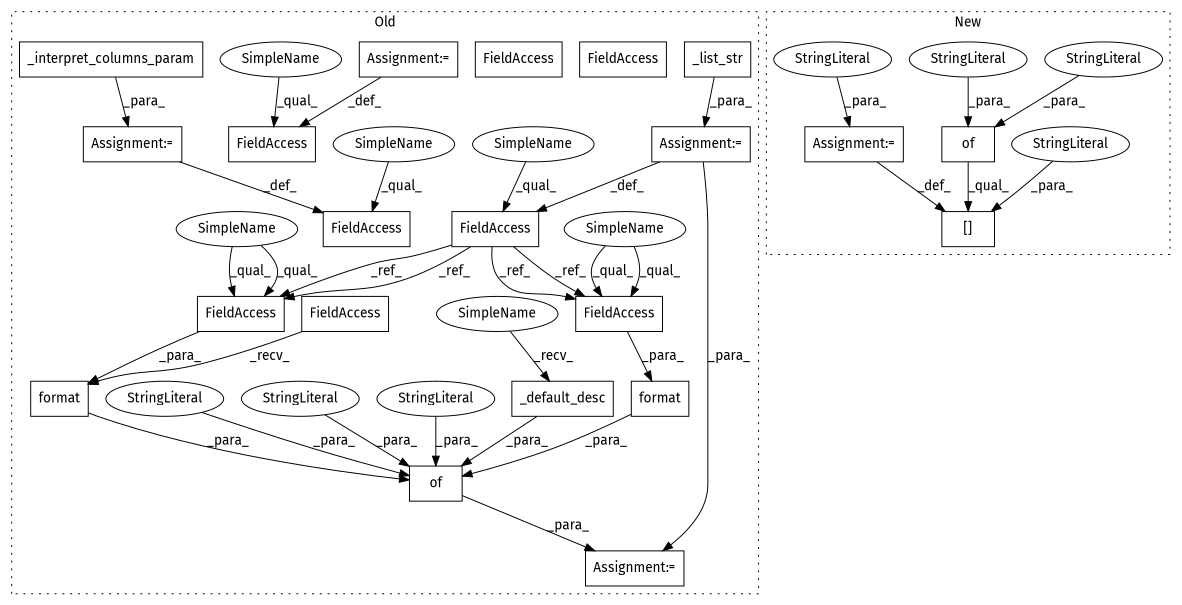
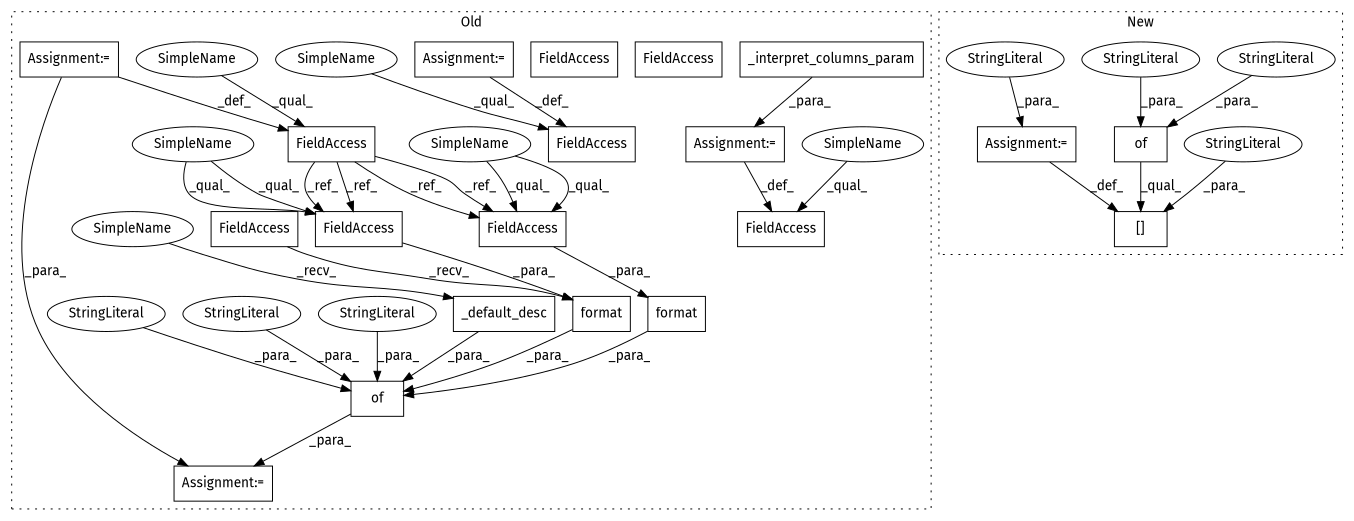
node "_list_str": removed
